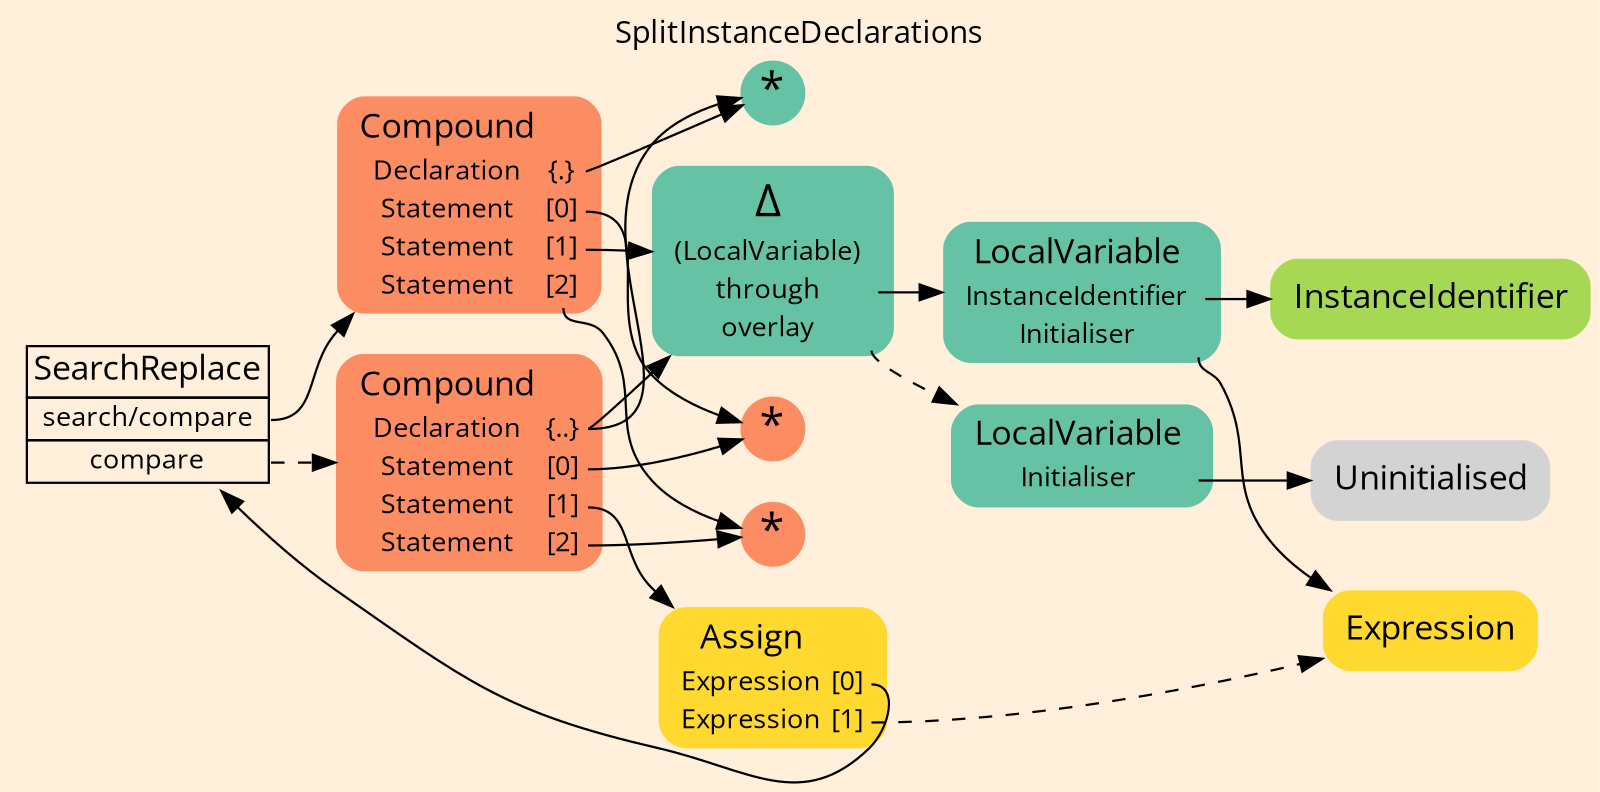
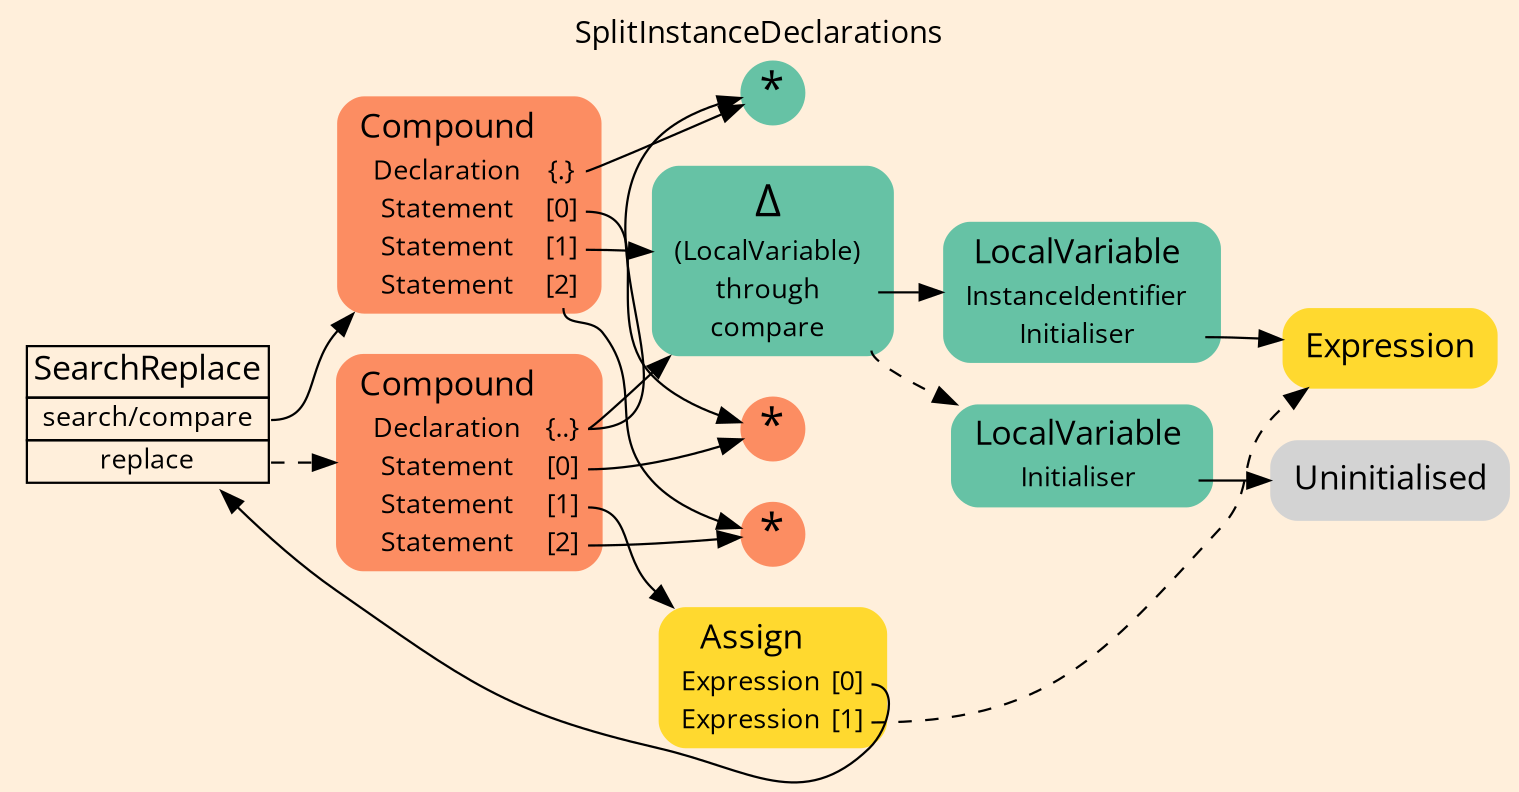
node "InstanceIdentifier": removed
node "Δ": text "overlay" -> "compare"
node "SearchReplace": text "compare" -> "replace"
